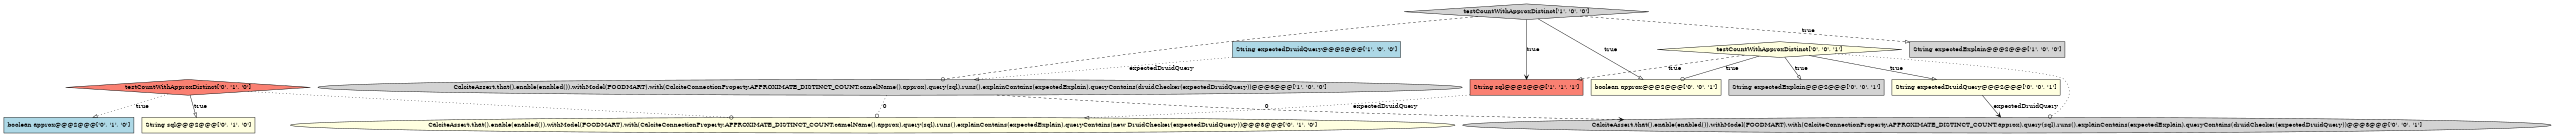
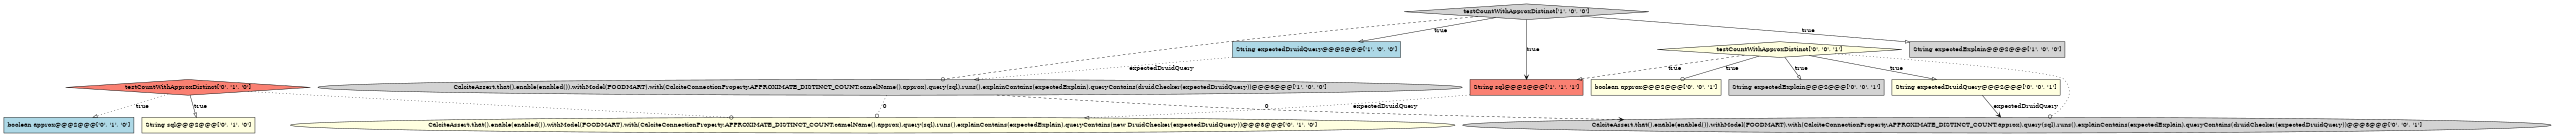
edge "testCountWithApproxDistinct['1', '0', '0']" -> "String expectedExplain@@@2@@@['1', '0', '0']": style dashed -> solid
edge "testCountWithApproxDistinct['1', '0', '0']" -> "boolean approx@@@2@@@['0', '0', '1']": now "testCountWithApproxDistinct['1', '0', '0']" -> "String expectedDruidQuery@@@2@@@['1', '0', '0']"
